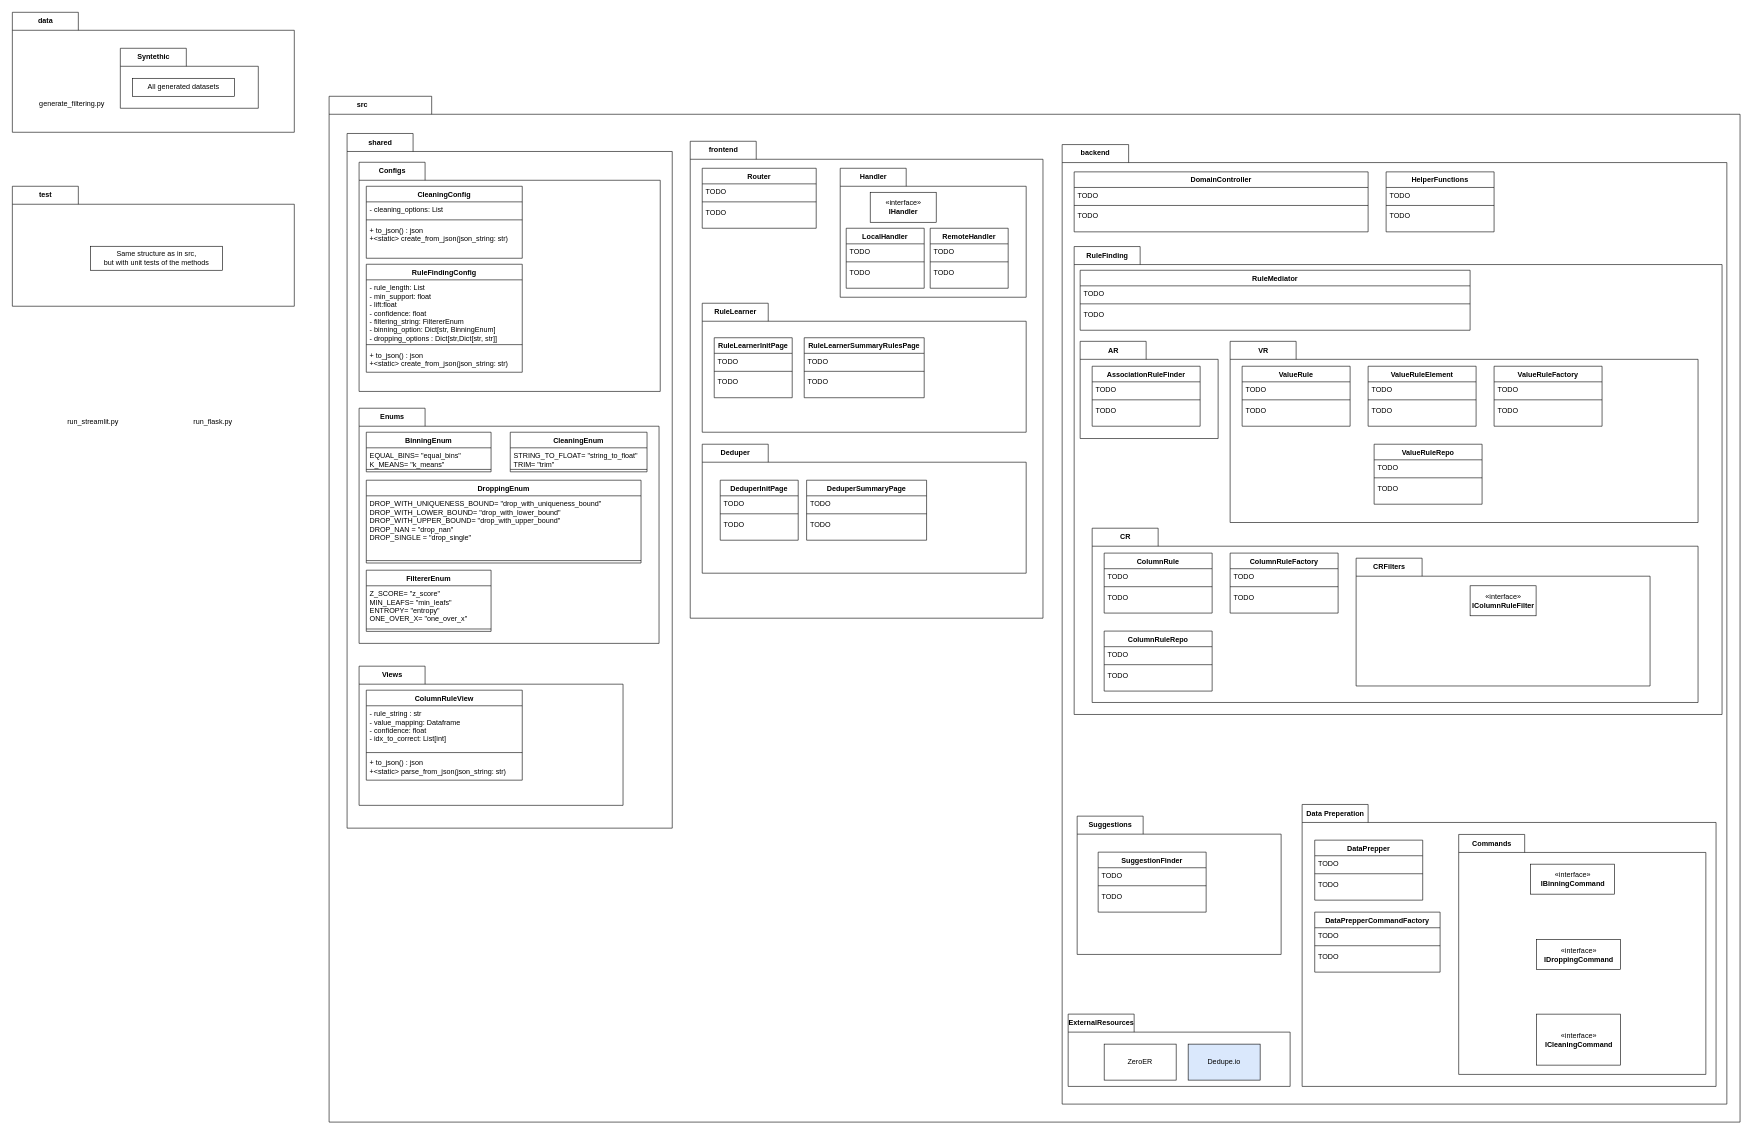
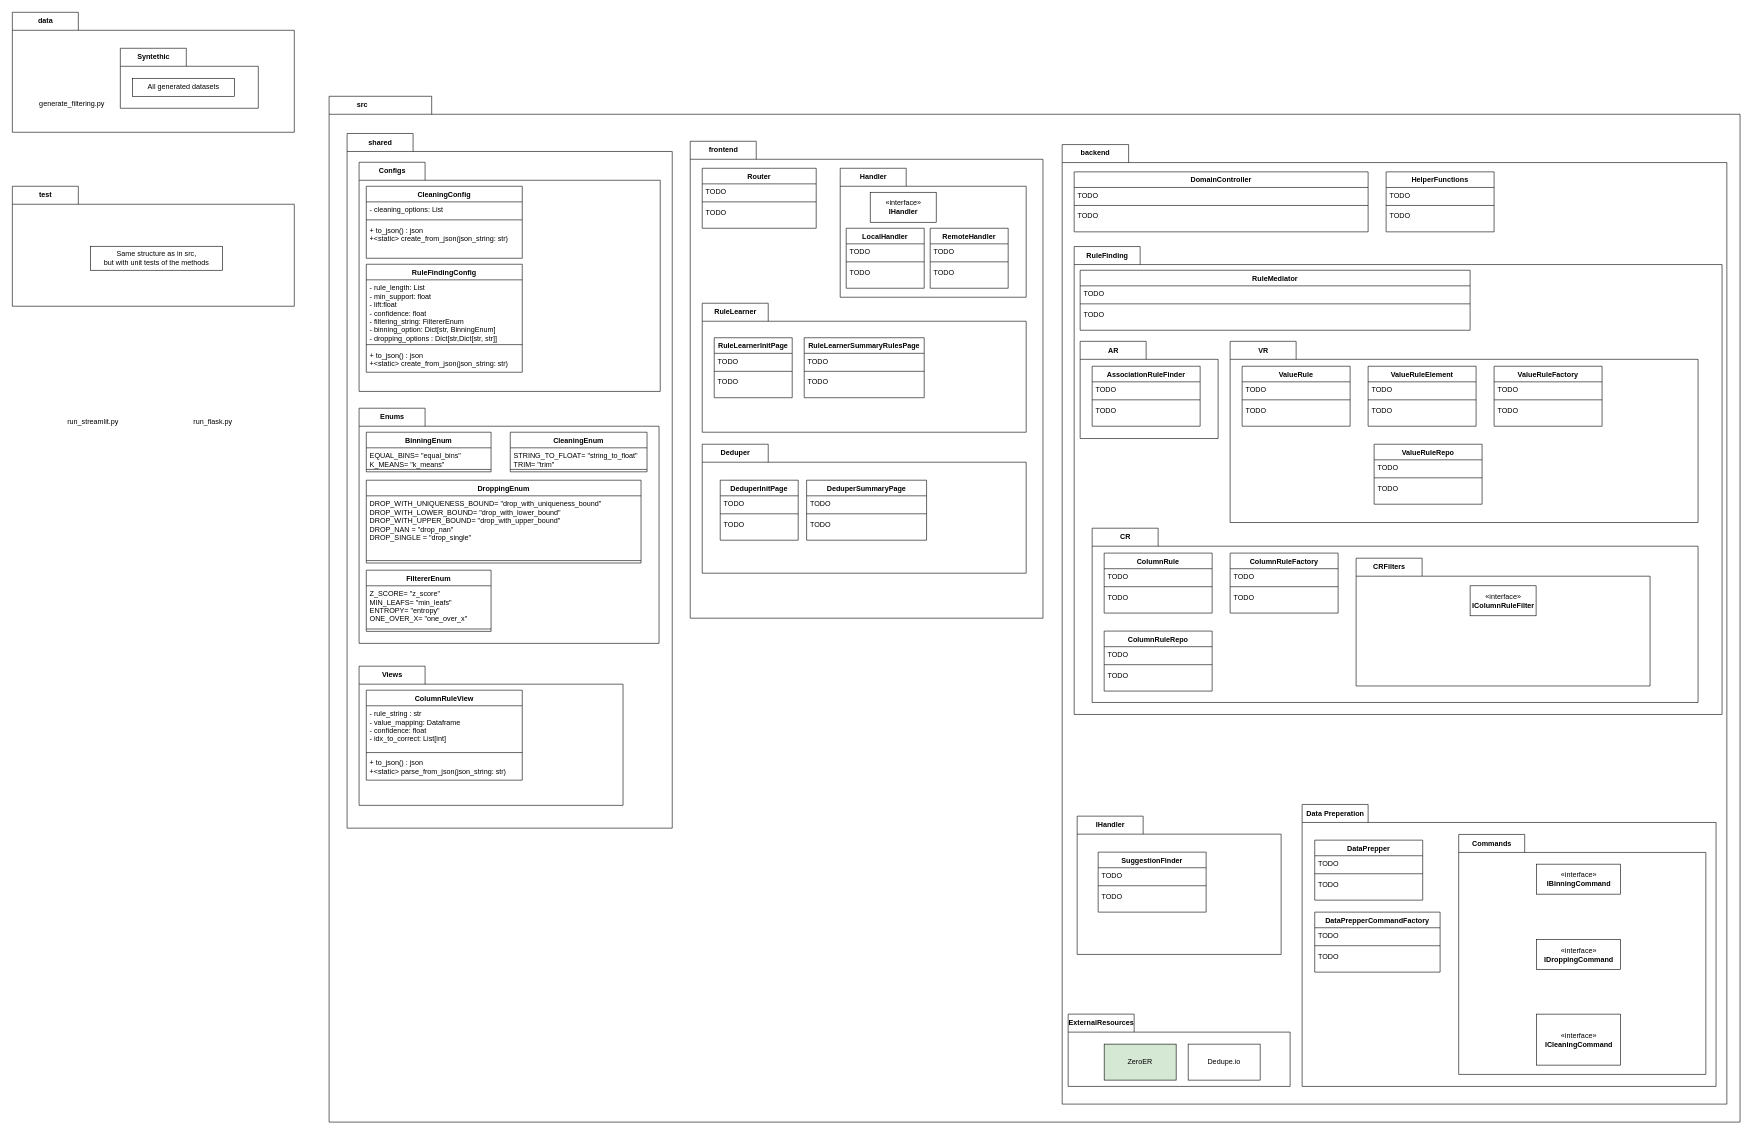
node "Suggestions": label "Suggestions" -> "IHandler"
node "«interface» IBinningCommand": moved (1573, 879) -> (1579, 879)
node "ZeroER": fillcolor #ffffff -> #d5e8d4
node "Dedupe.io": fillcolor #dae8fc -> #ffffff
